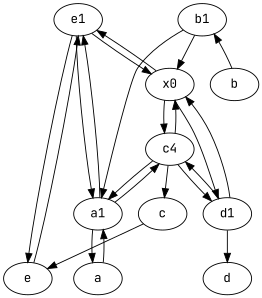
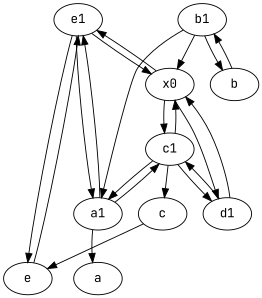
edge "b1" -> "b": added
node "c4": label "c4" -> "c1"
edge "a" -> "a1": removed
node "d": removed
